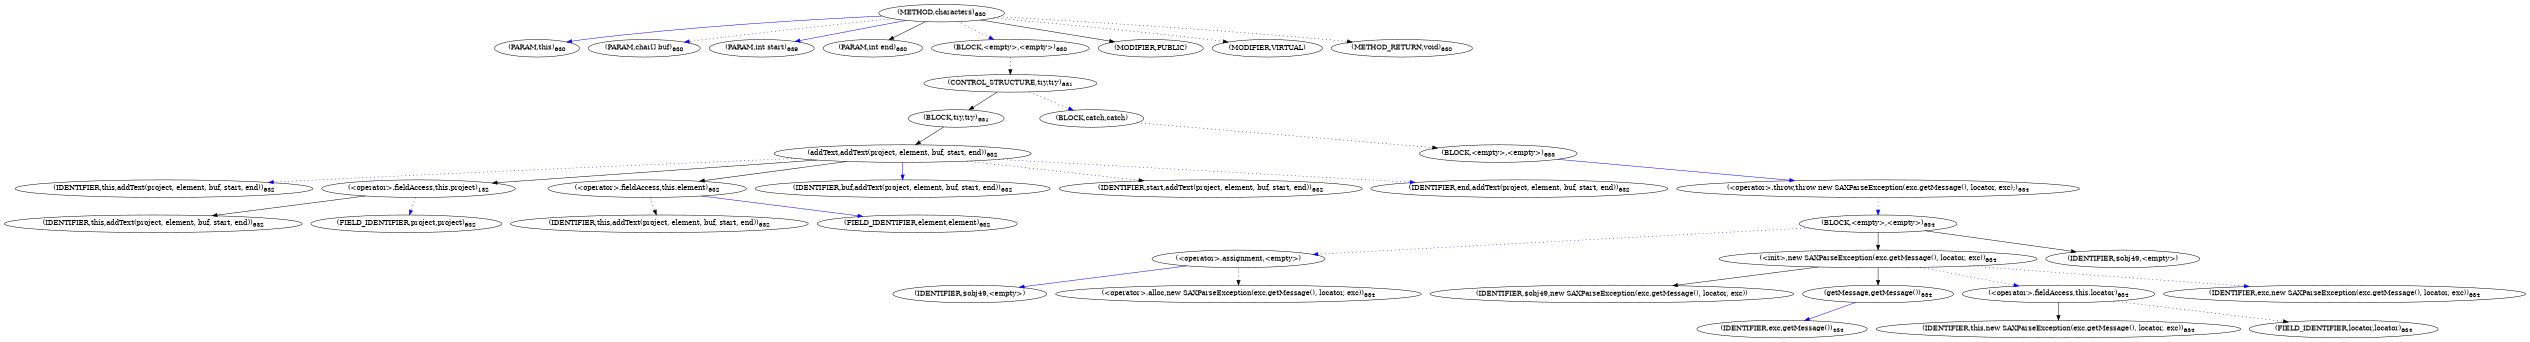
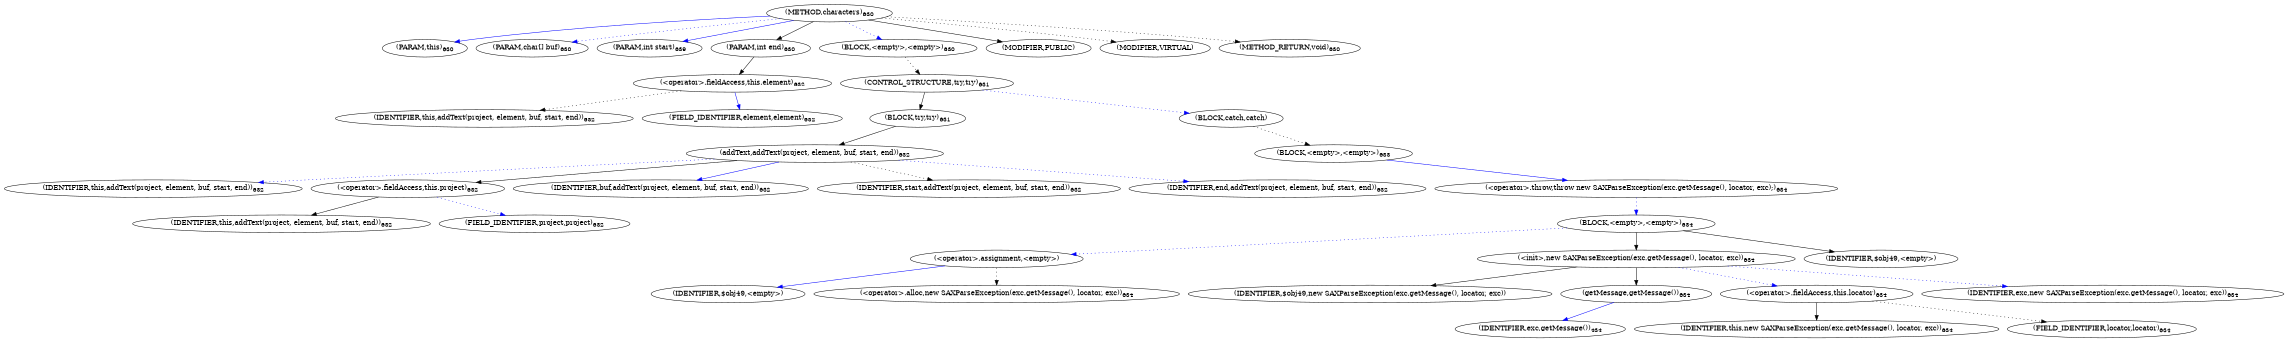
edge "(addText,addText(project, element, buf, start, end))" -> "(<operator>.fieldAccess,this.element)": now "(PARAM,int end)" -> "(<operator>.fieldAccess,this.element)"
node "(<operator>.fieldAccess,this.project)": text "132" -> "632"
